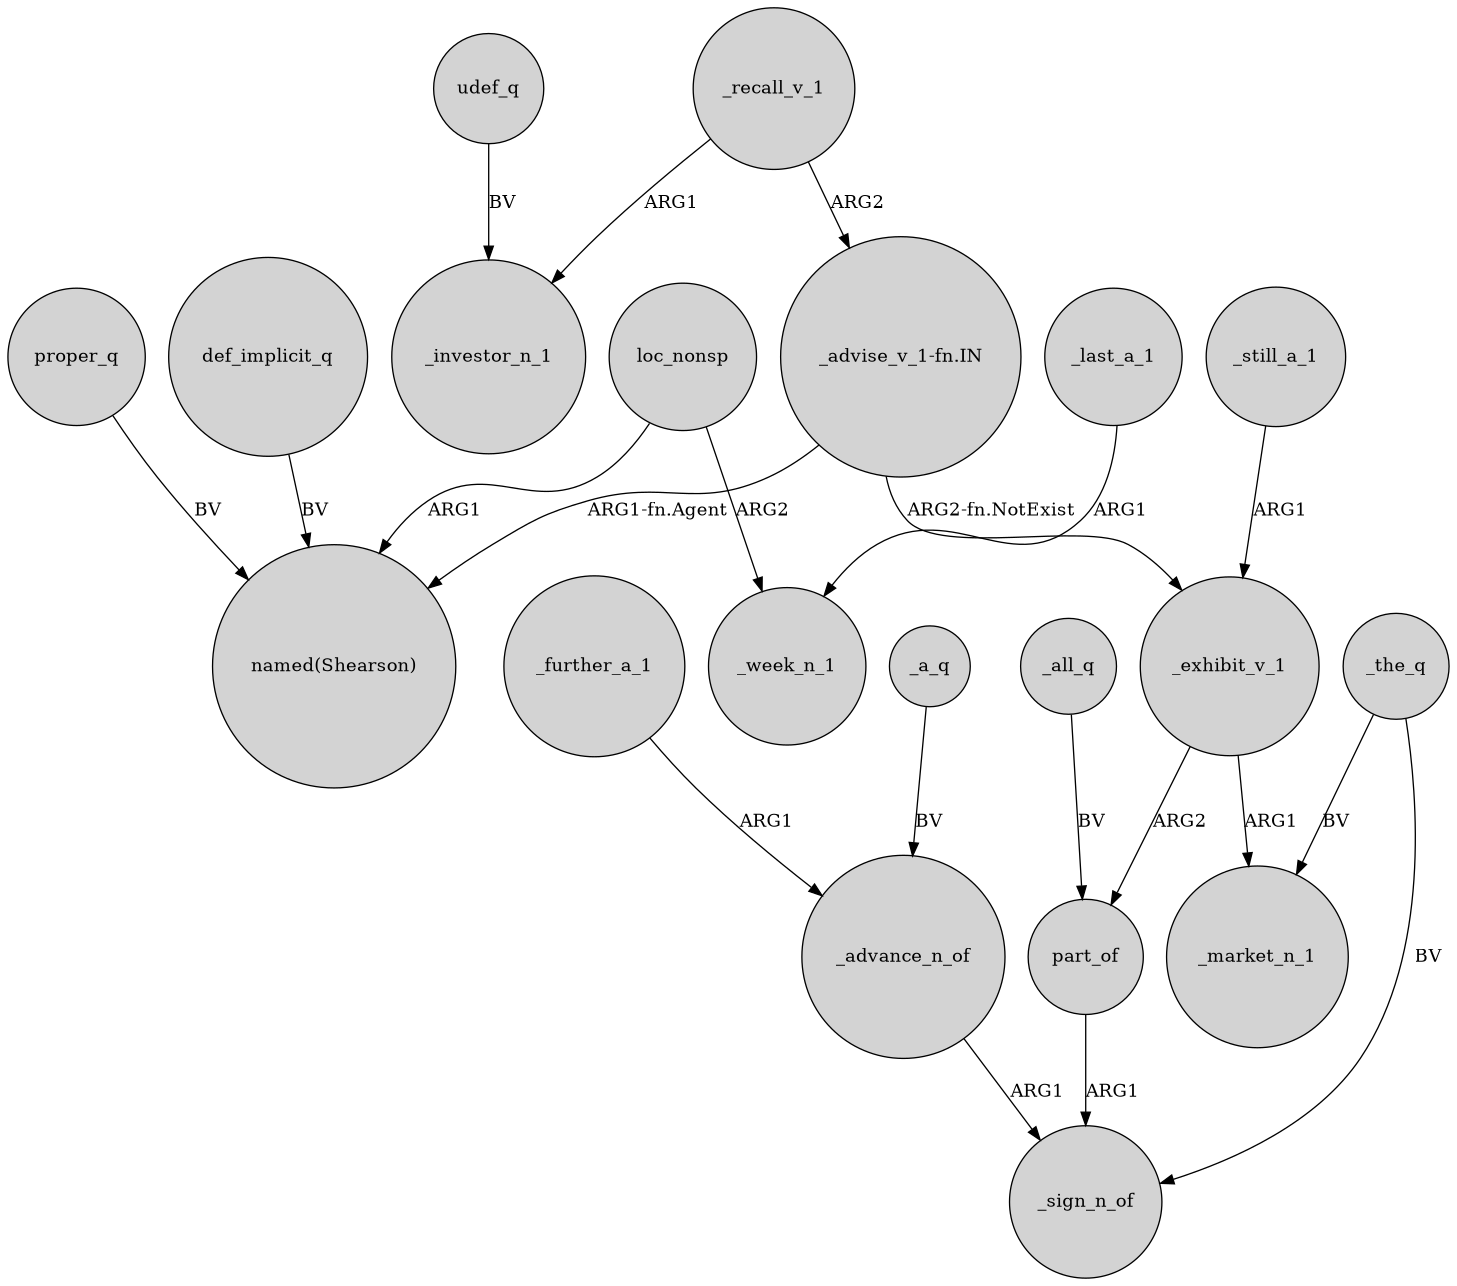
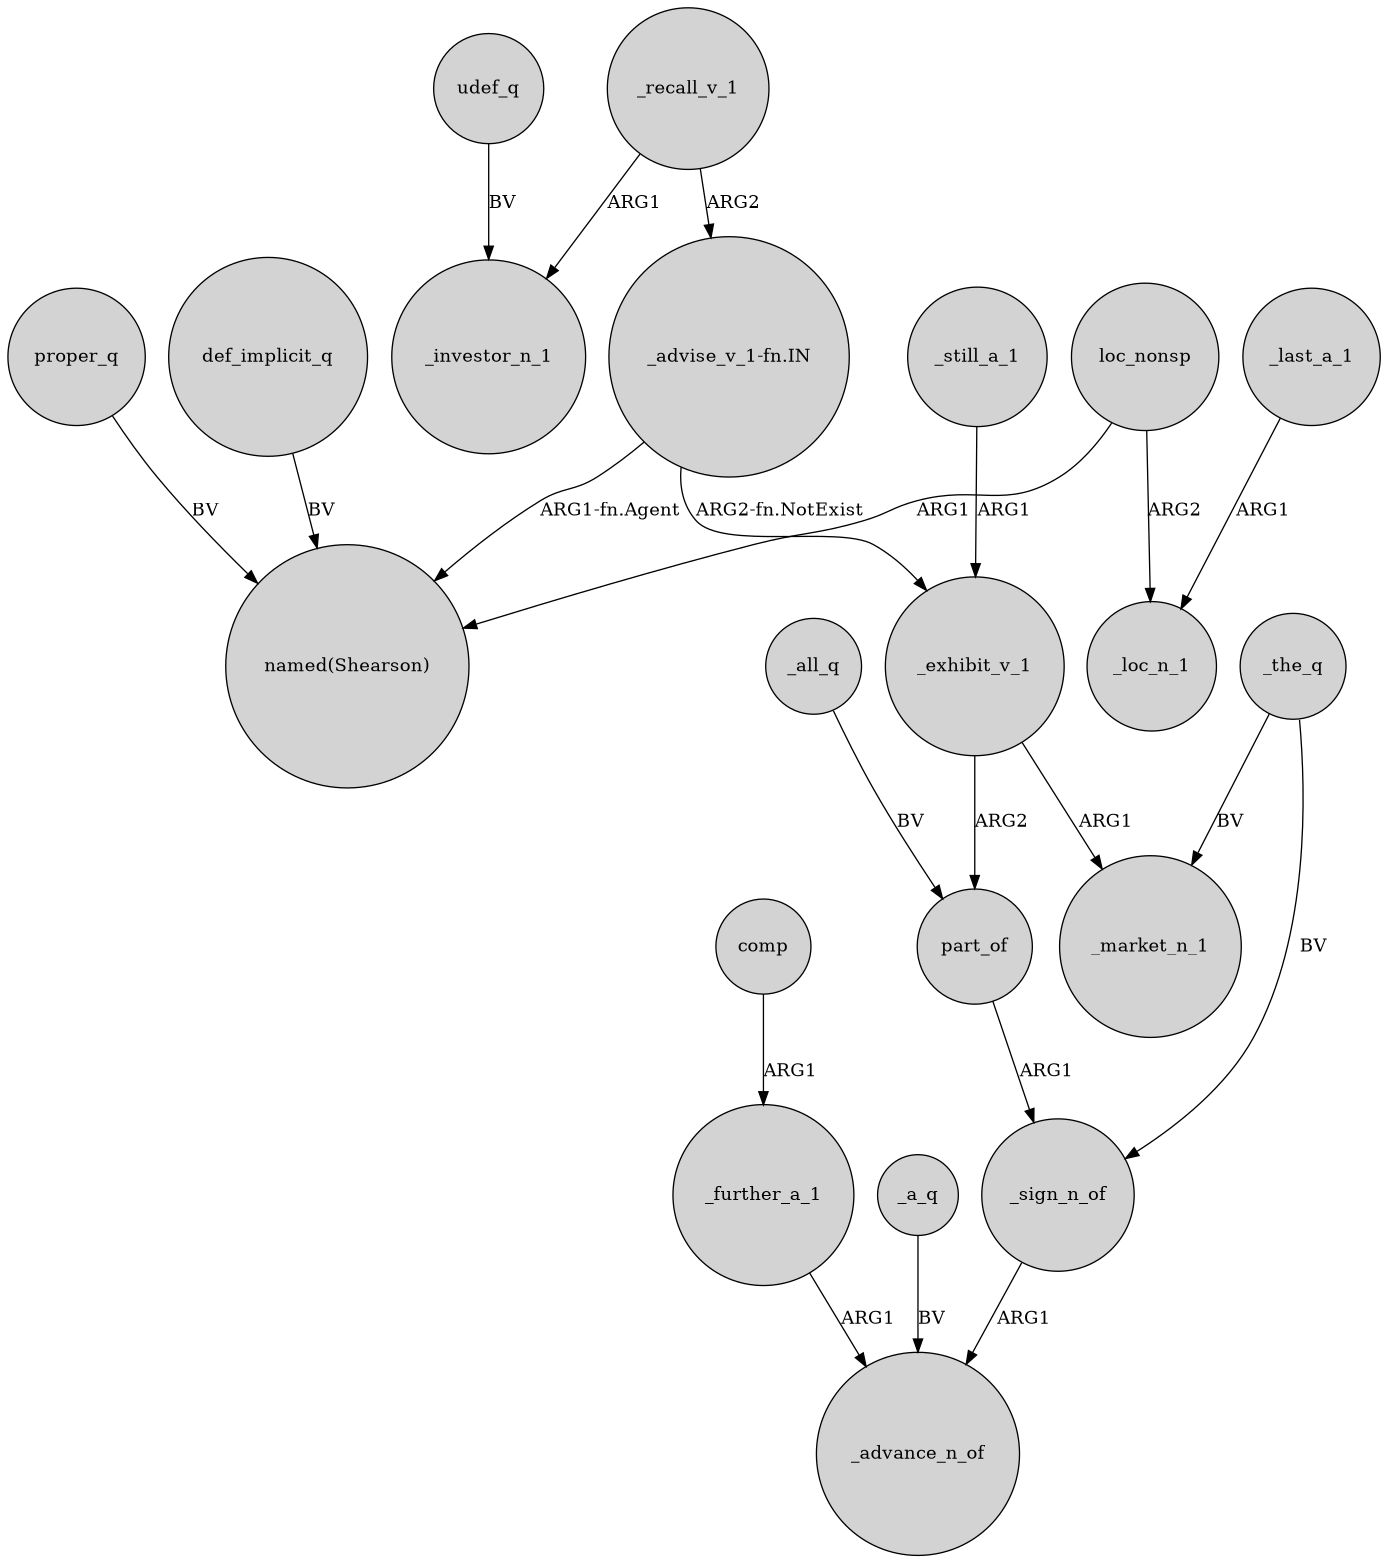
node "_week_n_1": label "_week_n_1" -> "_loc_n_1"
node "comp": added
edge "_advance_n_of" -> "_sign_n_of": reversed
